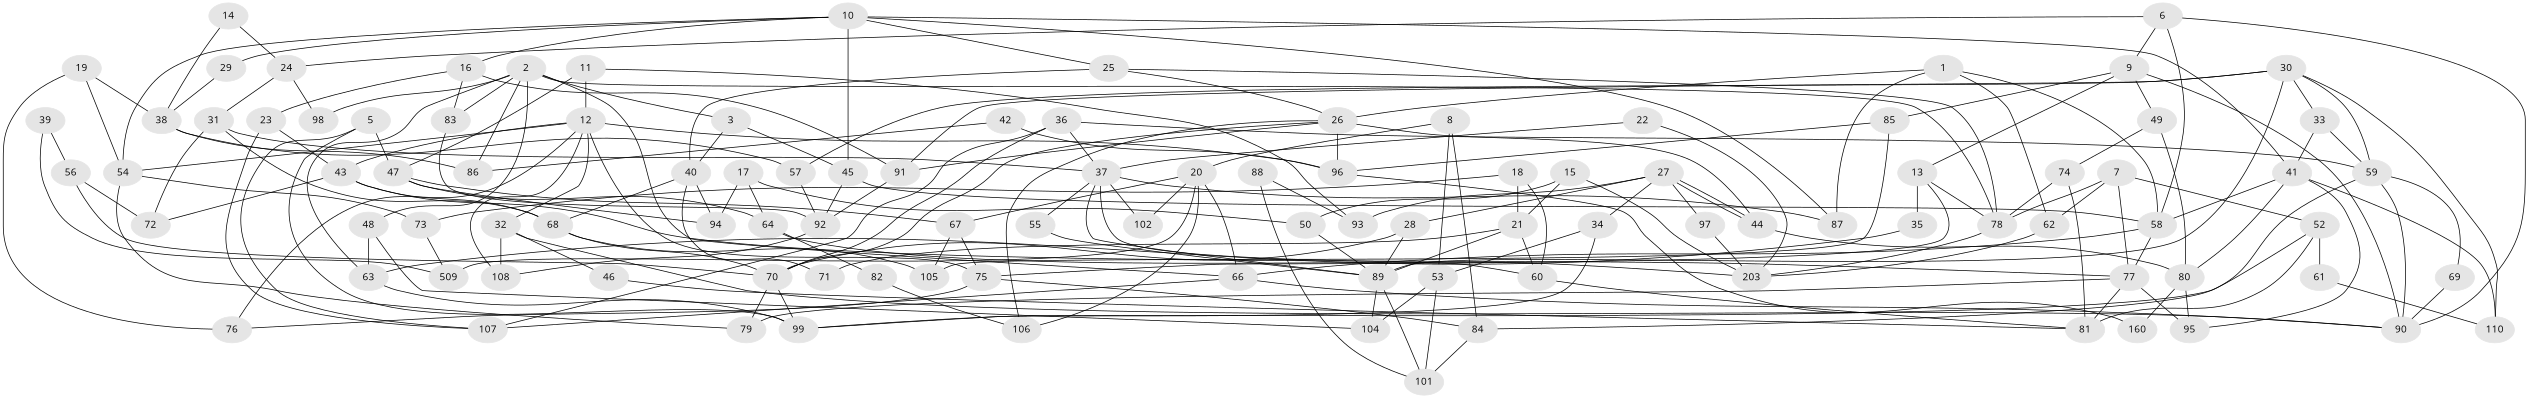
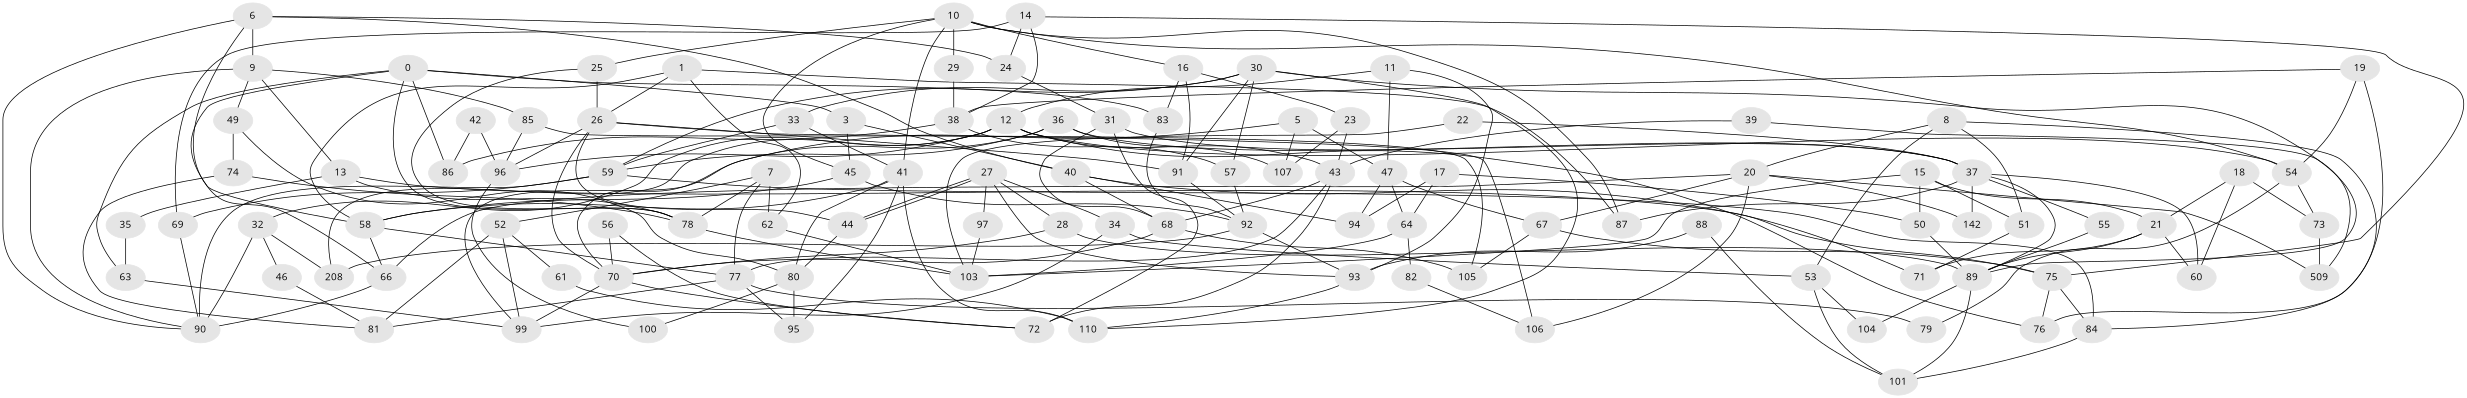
edge "14" -- "69": added
node "2": label "2" -> "0"
edge "25" -- "40": now "6" -- "40"
node "98": removed
edge "39" -- "56": now "39" -- "43"
node "48": removed
edge "12" -- "75": now "14" -- "75"
node "102": label "102" -> "142"
node "51": added
edge "92" -- "93": added
node "108": label "108" -> "208"
node "203": label "203" -> "103"
edge "66" -- "107": removed
edge "70" -- "79": now "70" -- "72"
edge "60" -- "81": removed
edge "93" -- "110": added
node "160": label "160" -> "100"
